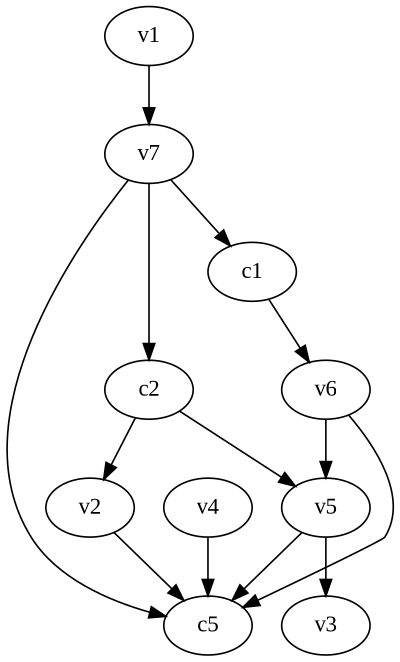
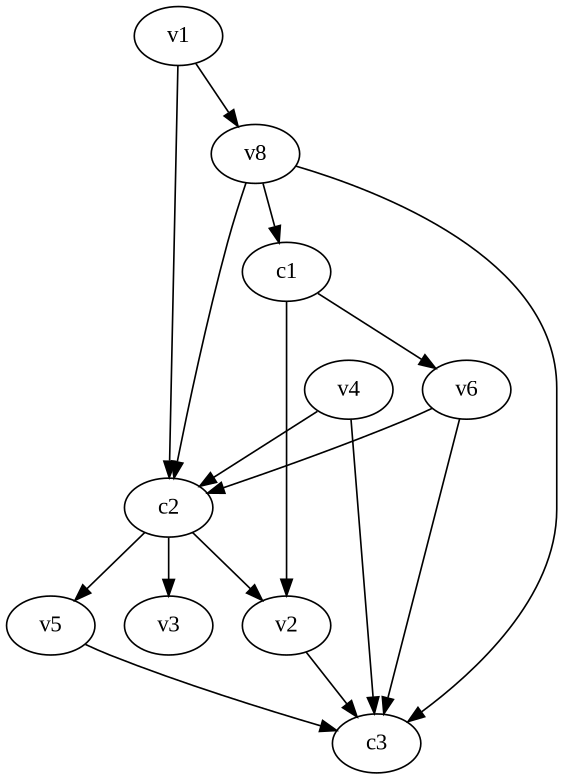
node "v7": label "v7" -> "v8"
edge "v1" -> "c2": added
edge "v6" -> "v5": now "v6" -> "c2"
edge "v4" -> "c2": added
edge "c1" -> "v2": added
edge "v5" -> "v3": now "c2" -> "v3"
node "c5": label "c5" -> "c3"
